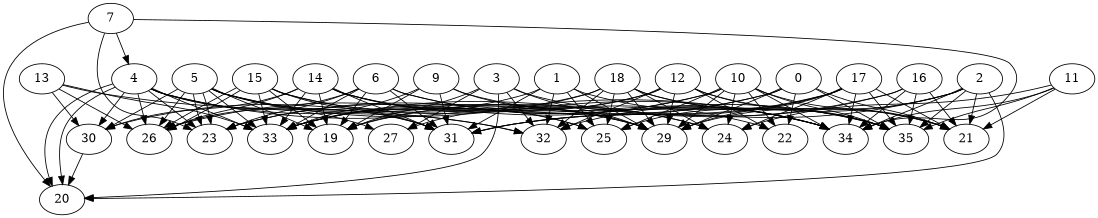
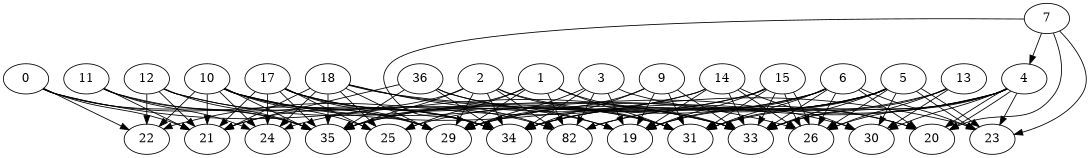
node "16": label "16" -> "36"
edge "12" -> "29": removed
edge "14" -> "31": removed
edge "14" -> "25": removed
edge "15" -> "24": now "15" -> "35"
edge "0" -> "23": removed
node "27": removed
node "32": label "32" -> "82"
edge "30" -> "20": now "6" -> "20"
